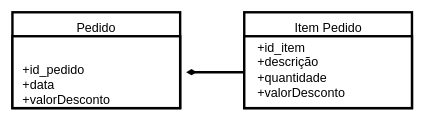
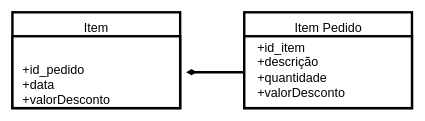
node "Pedido": label "Pedido" -> "Item"
